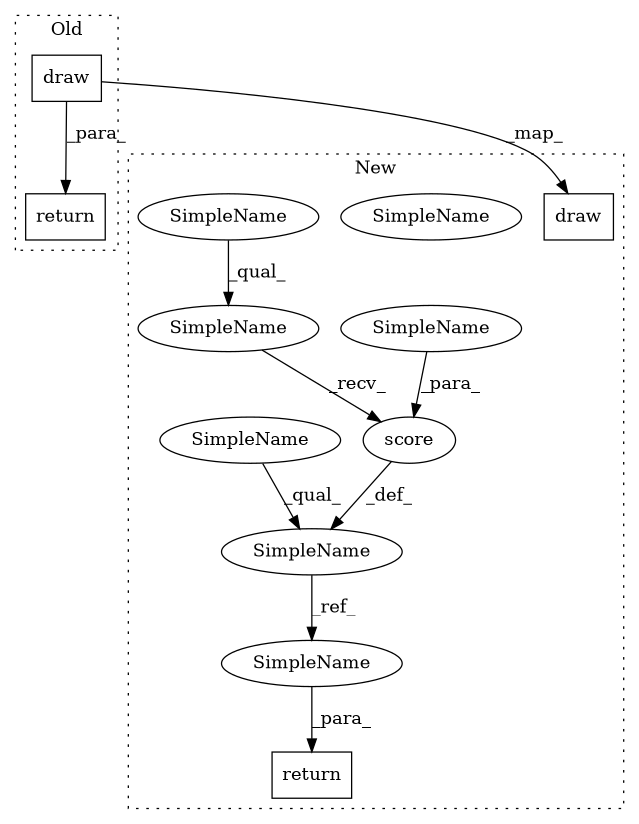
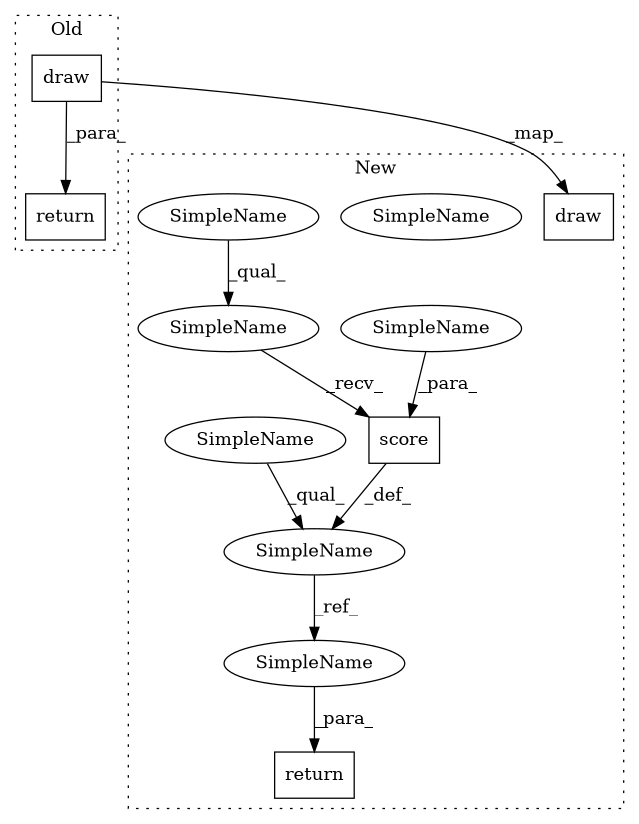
node "score": shape ellipse -> box
